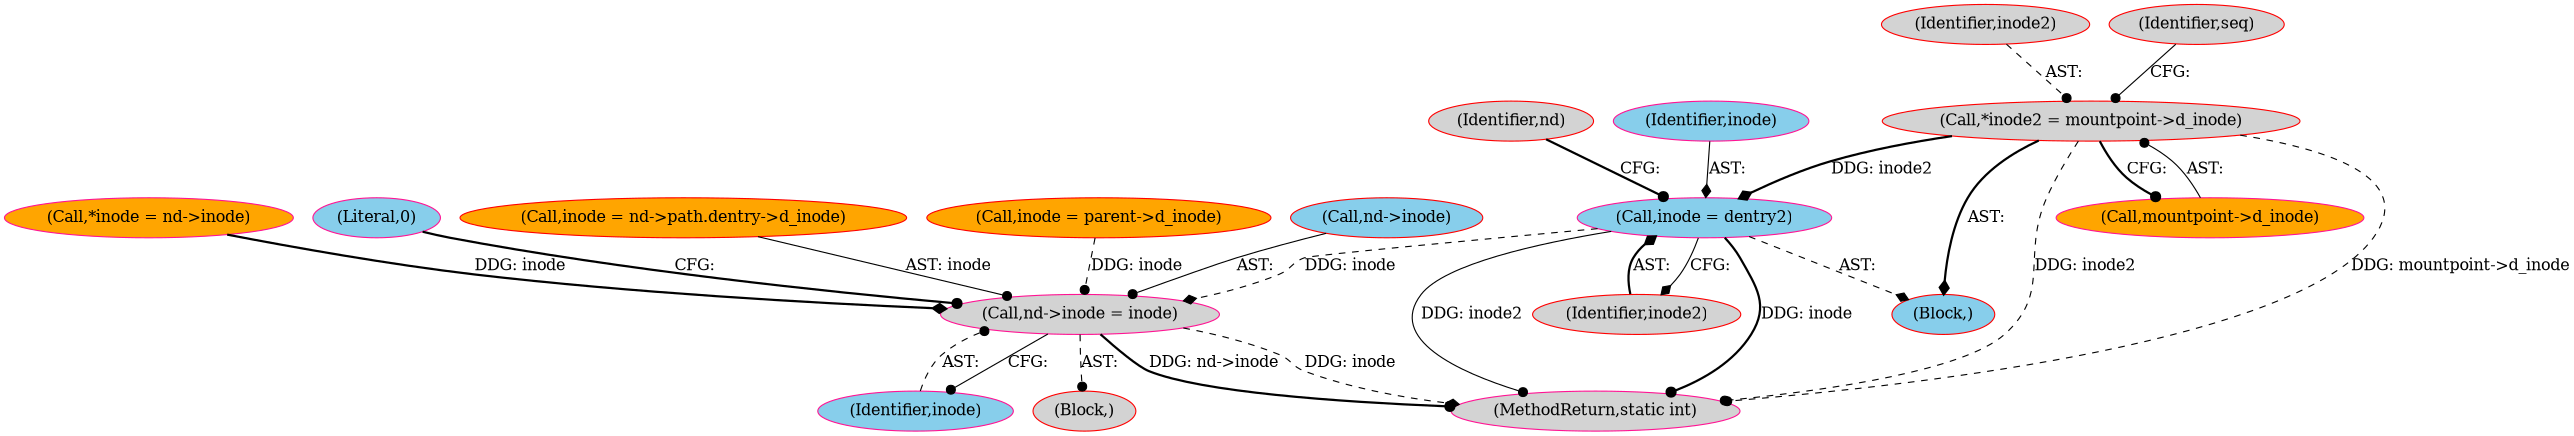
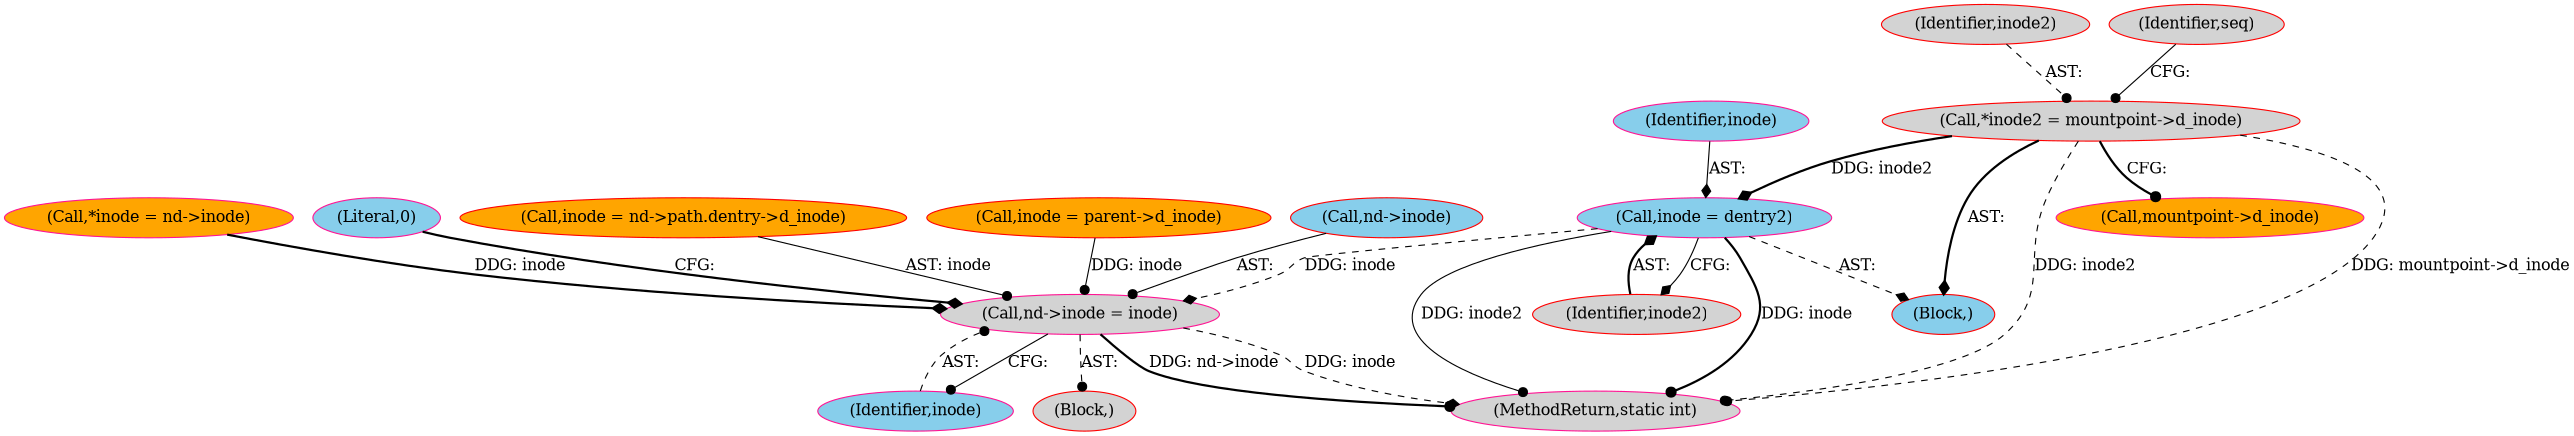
node "(Identifier,nd)": removed
edge "(Call,mountpoint->d_inode)" -> "(Call,*inode2 = mountpoint->d_inode)": removed, label "AST:"
edge "(Call,inode = parent->d_inode)" -> "(Call,nd->inode = inode)": style dashed -> solid
edge "(Literal,0)" -> "(Call,nd->inode = inode)": arrowhead dot -> diamond
